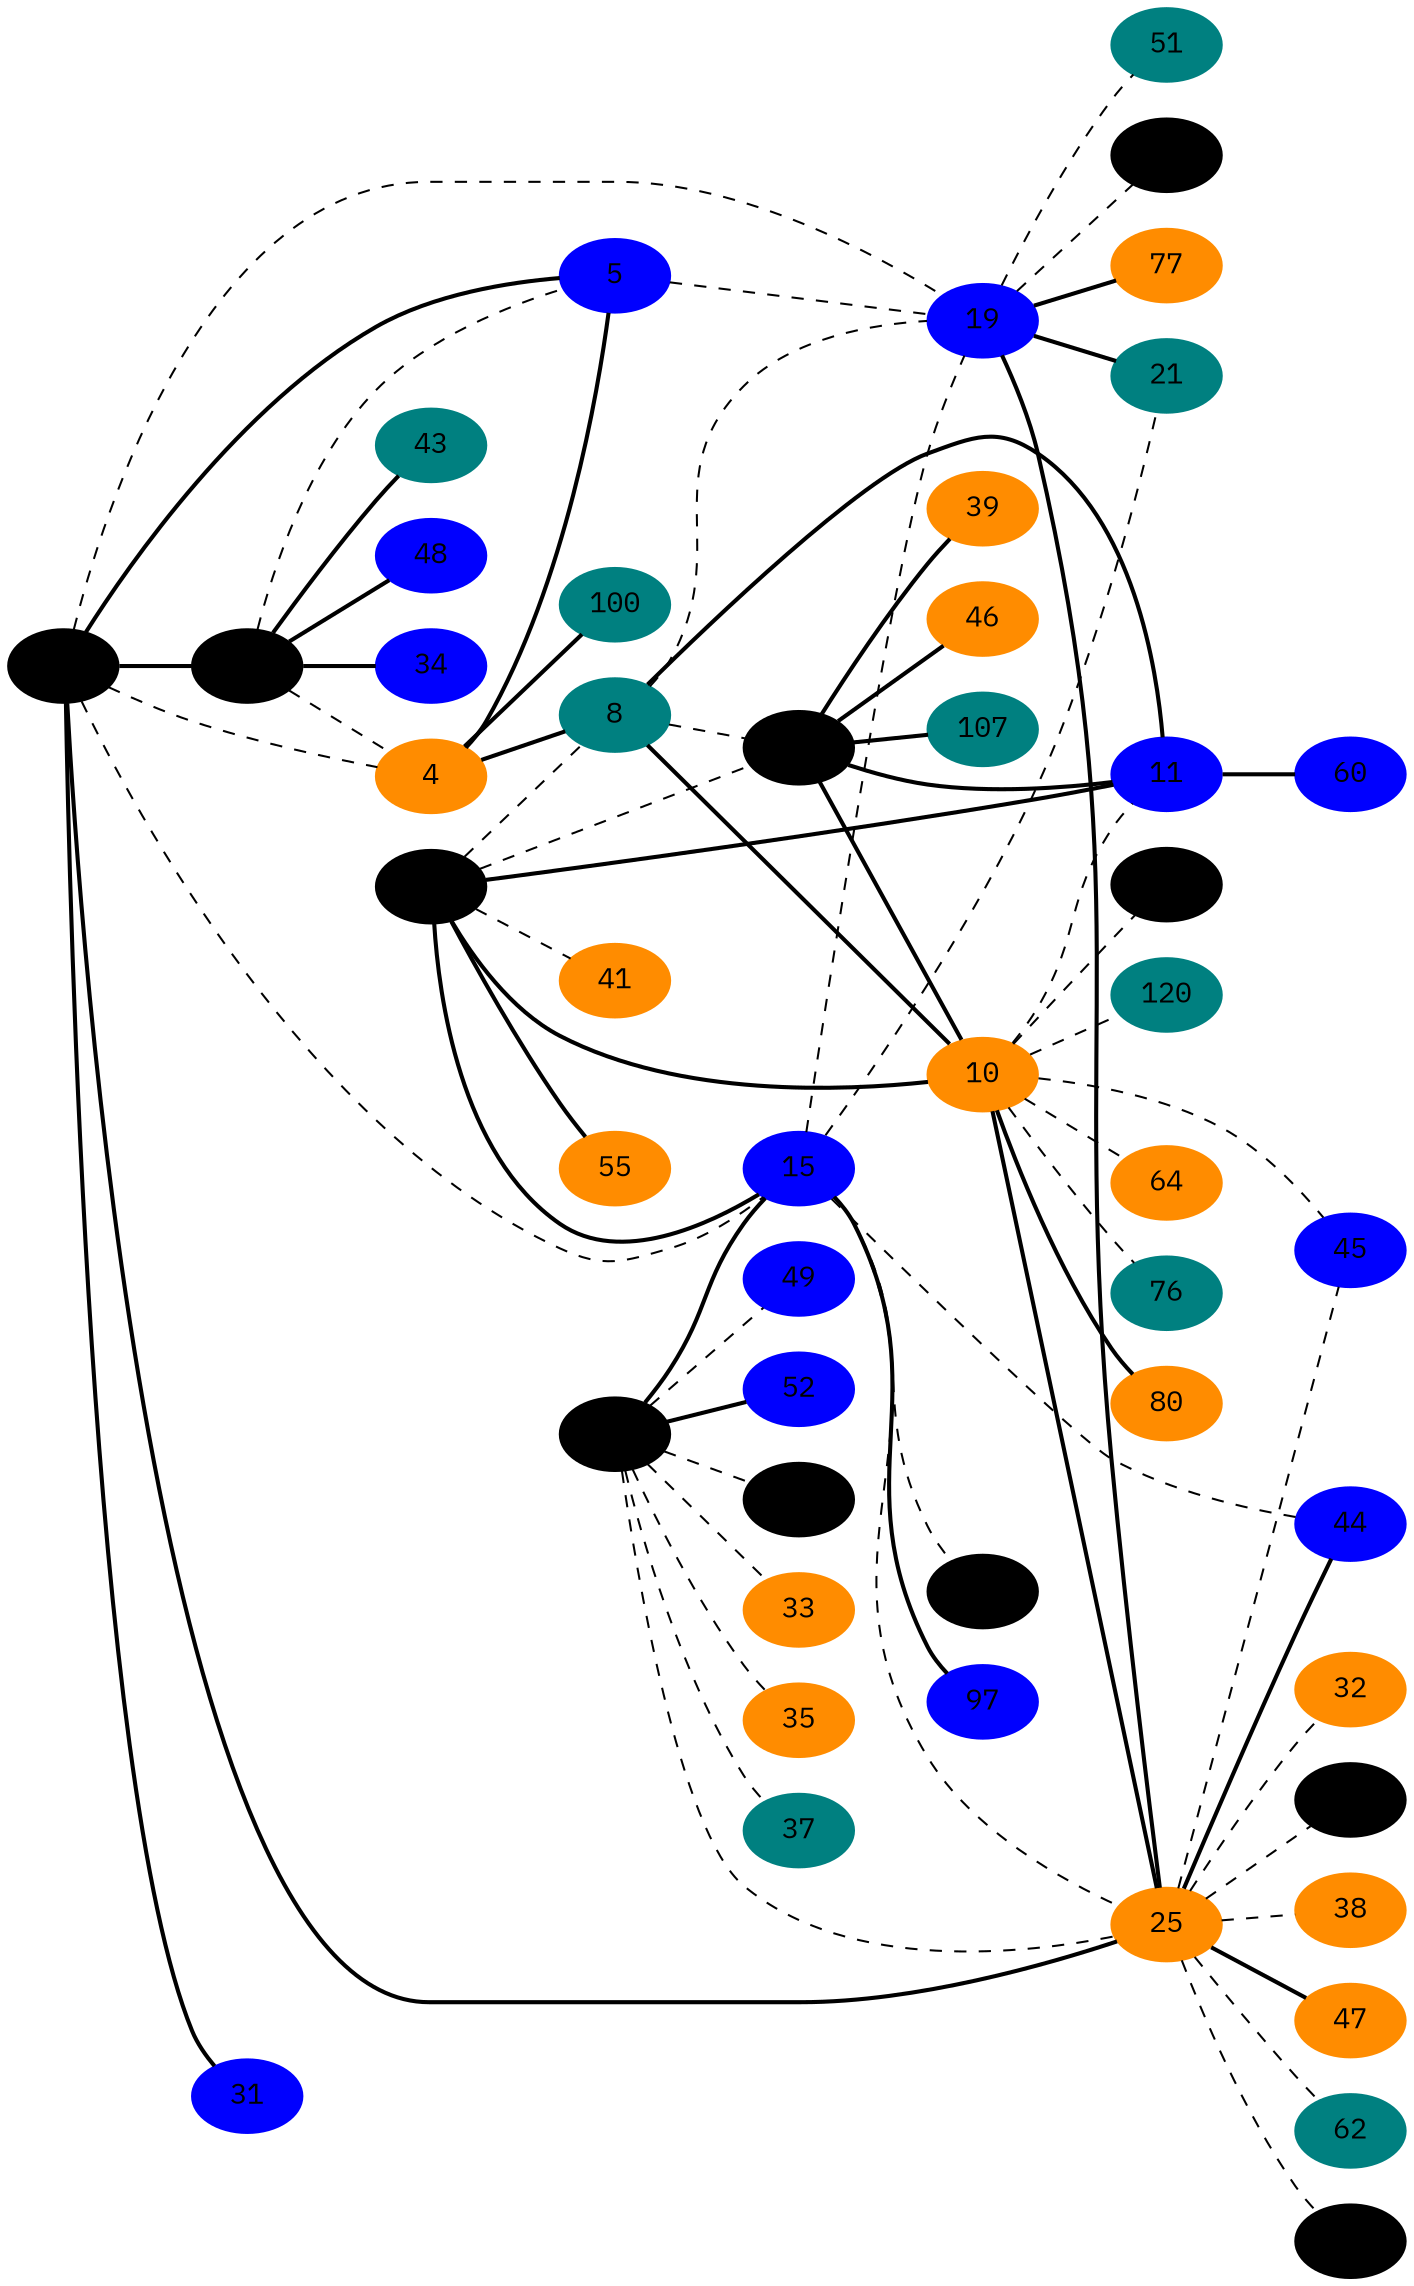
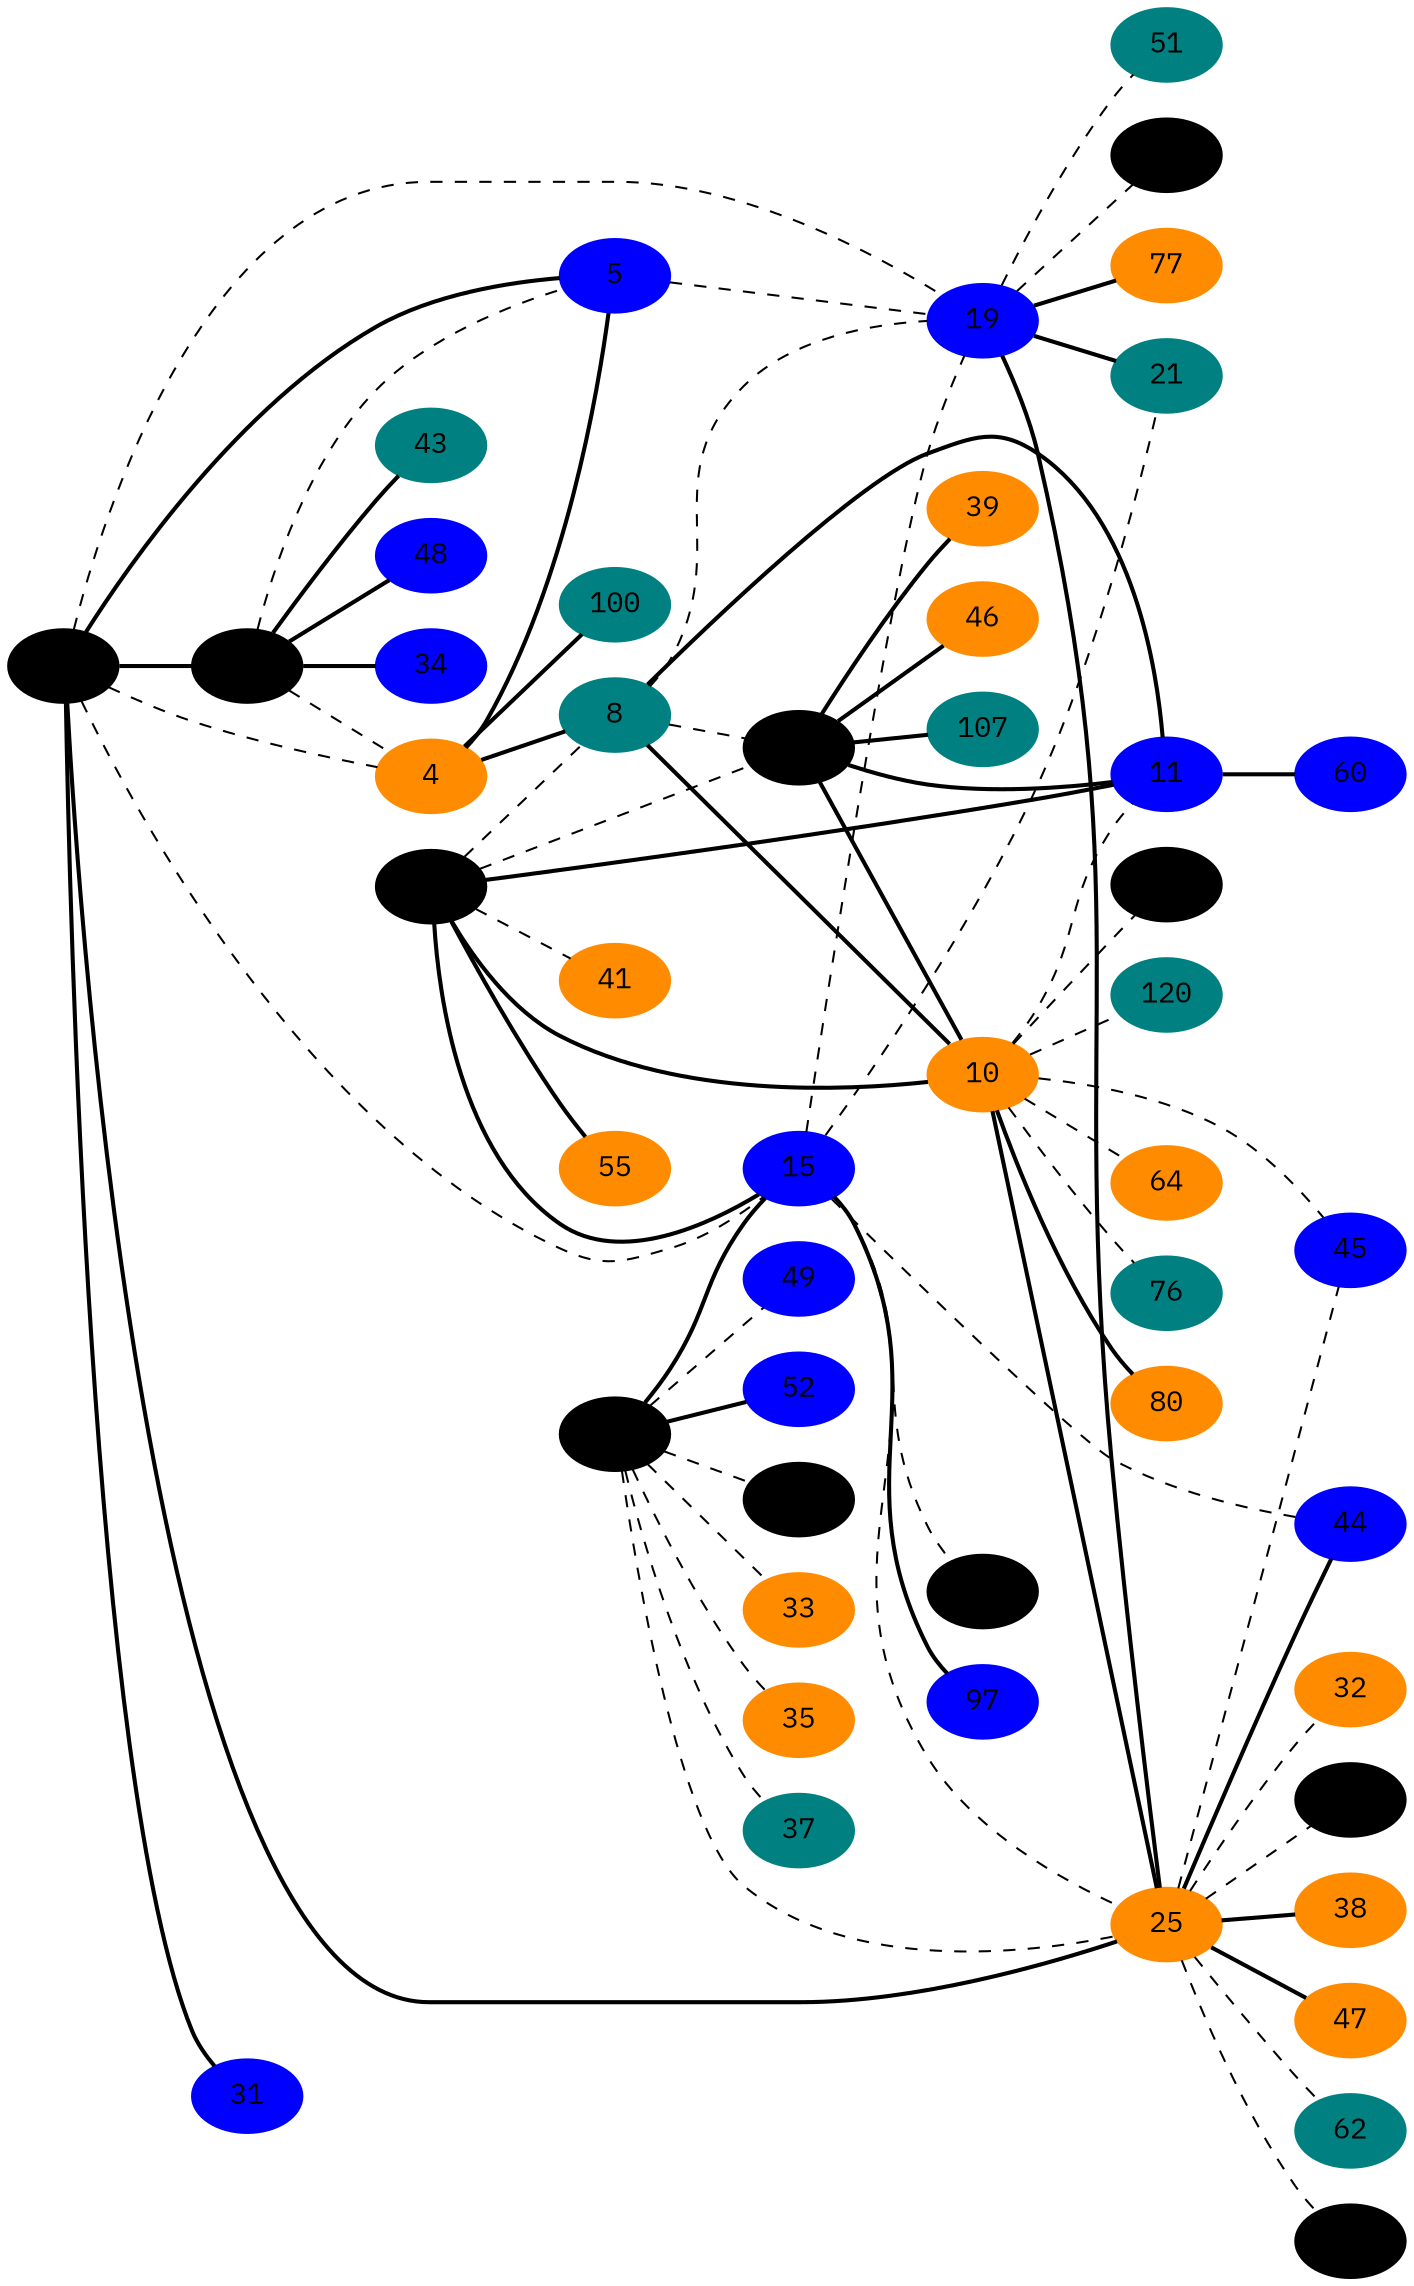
edge "38" -- "25": style dashed -> bold
